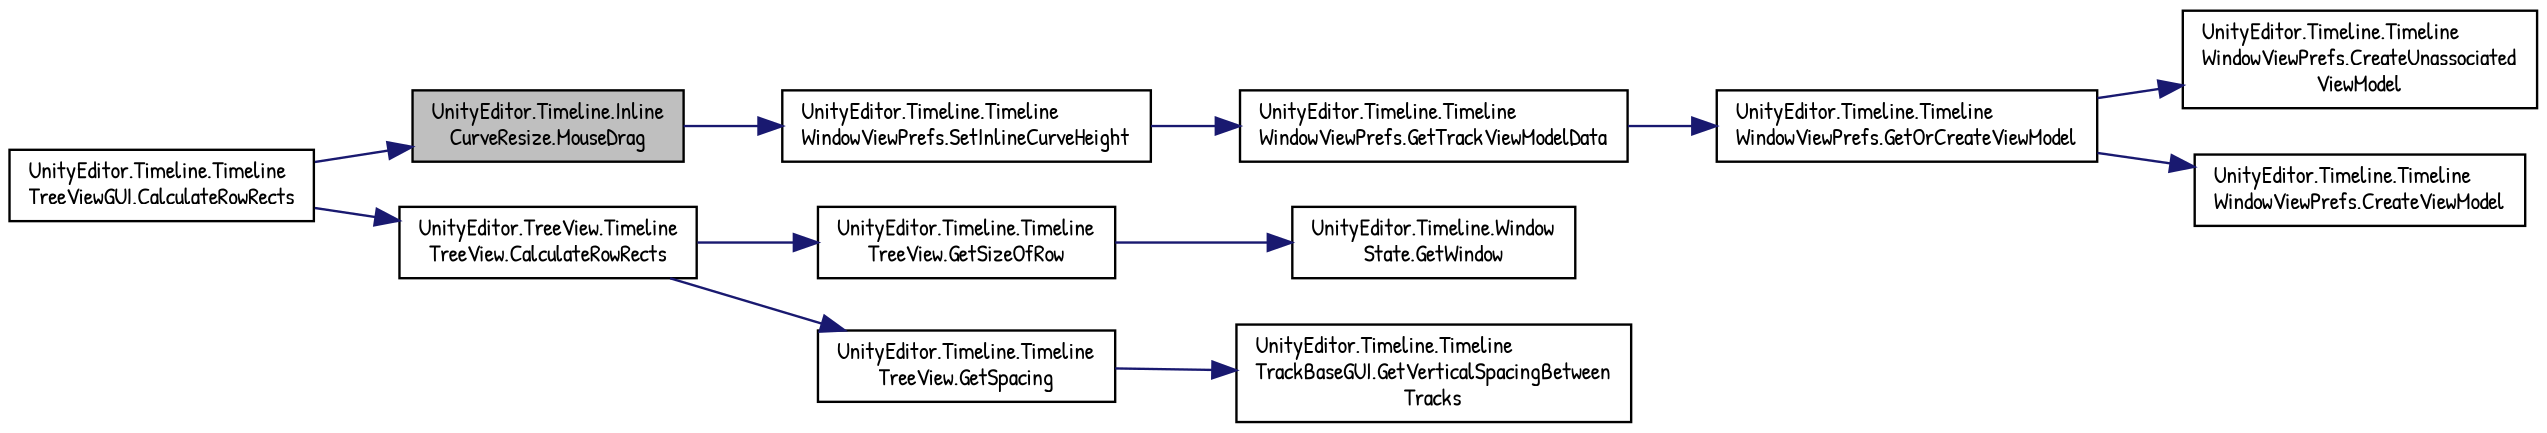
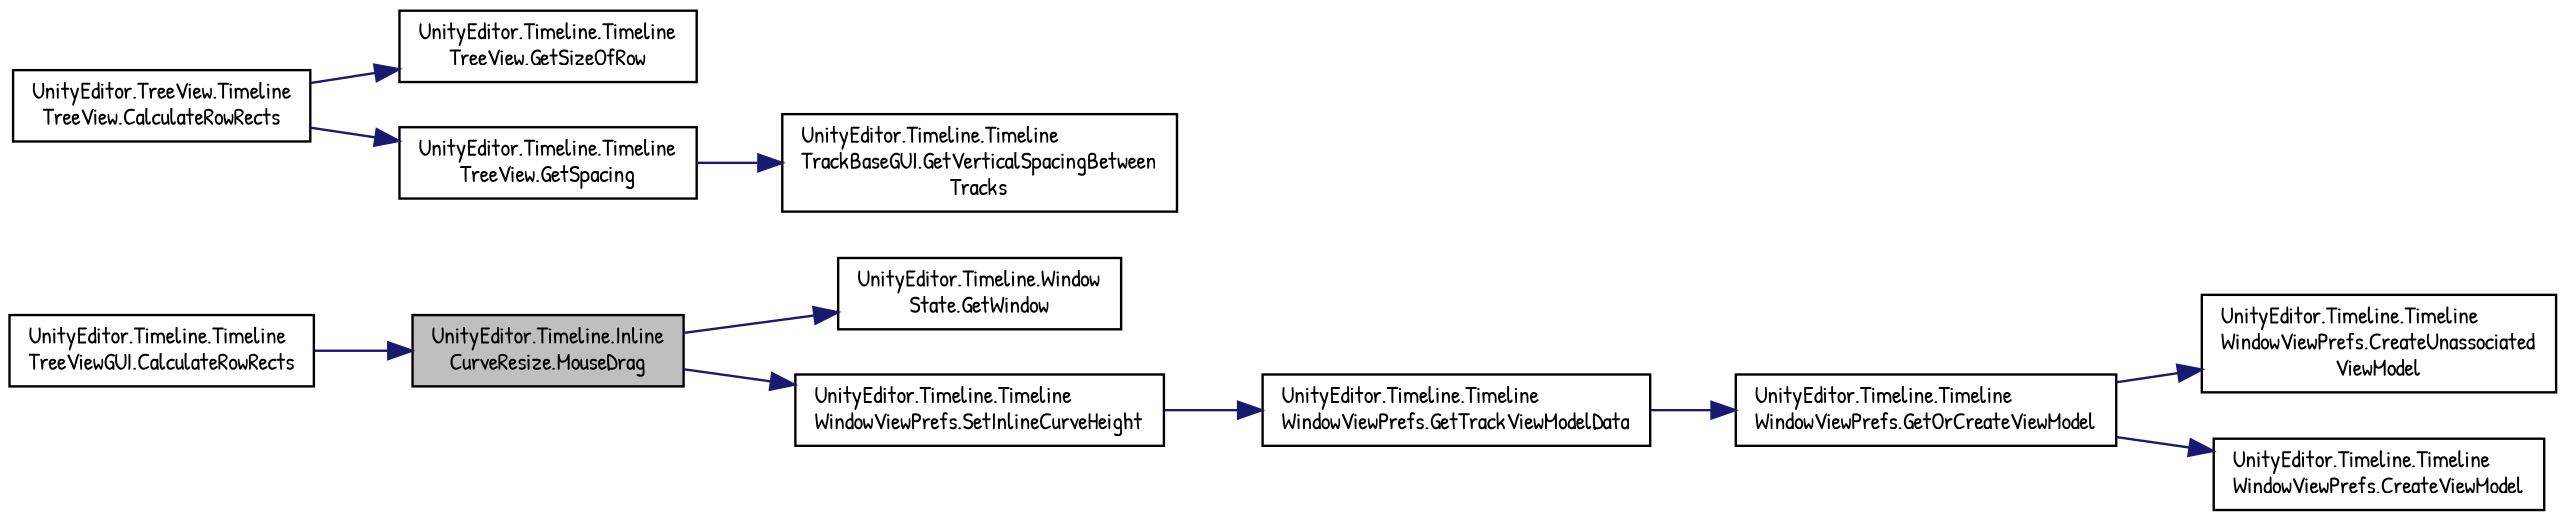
edge "UnityEditor.Timeline.Timeline TreeViewGUI.CalculateRowRects" -> "UnityEditor.TreeView.Timeline TreeView.CalculateRowRects": removed
edge "UnityEditor.Timeline.Timeline TreeView.GetSizeOfRow" -> "UnityEditor.Timeline.Window State.GetWindow": now "UnityEditor.Timeline.Inline CurveResize.MouseDrag" -> "UnityEditor.Timeline.Window State.GetWindow"
